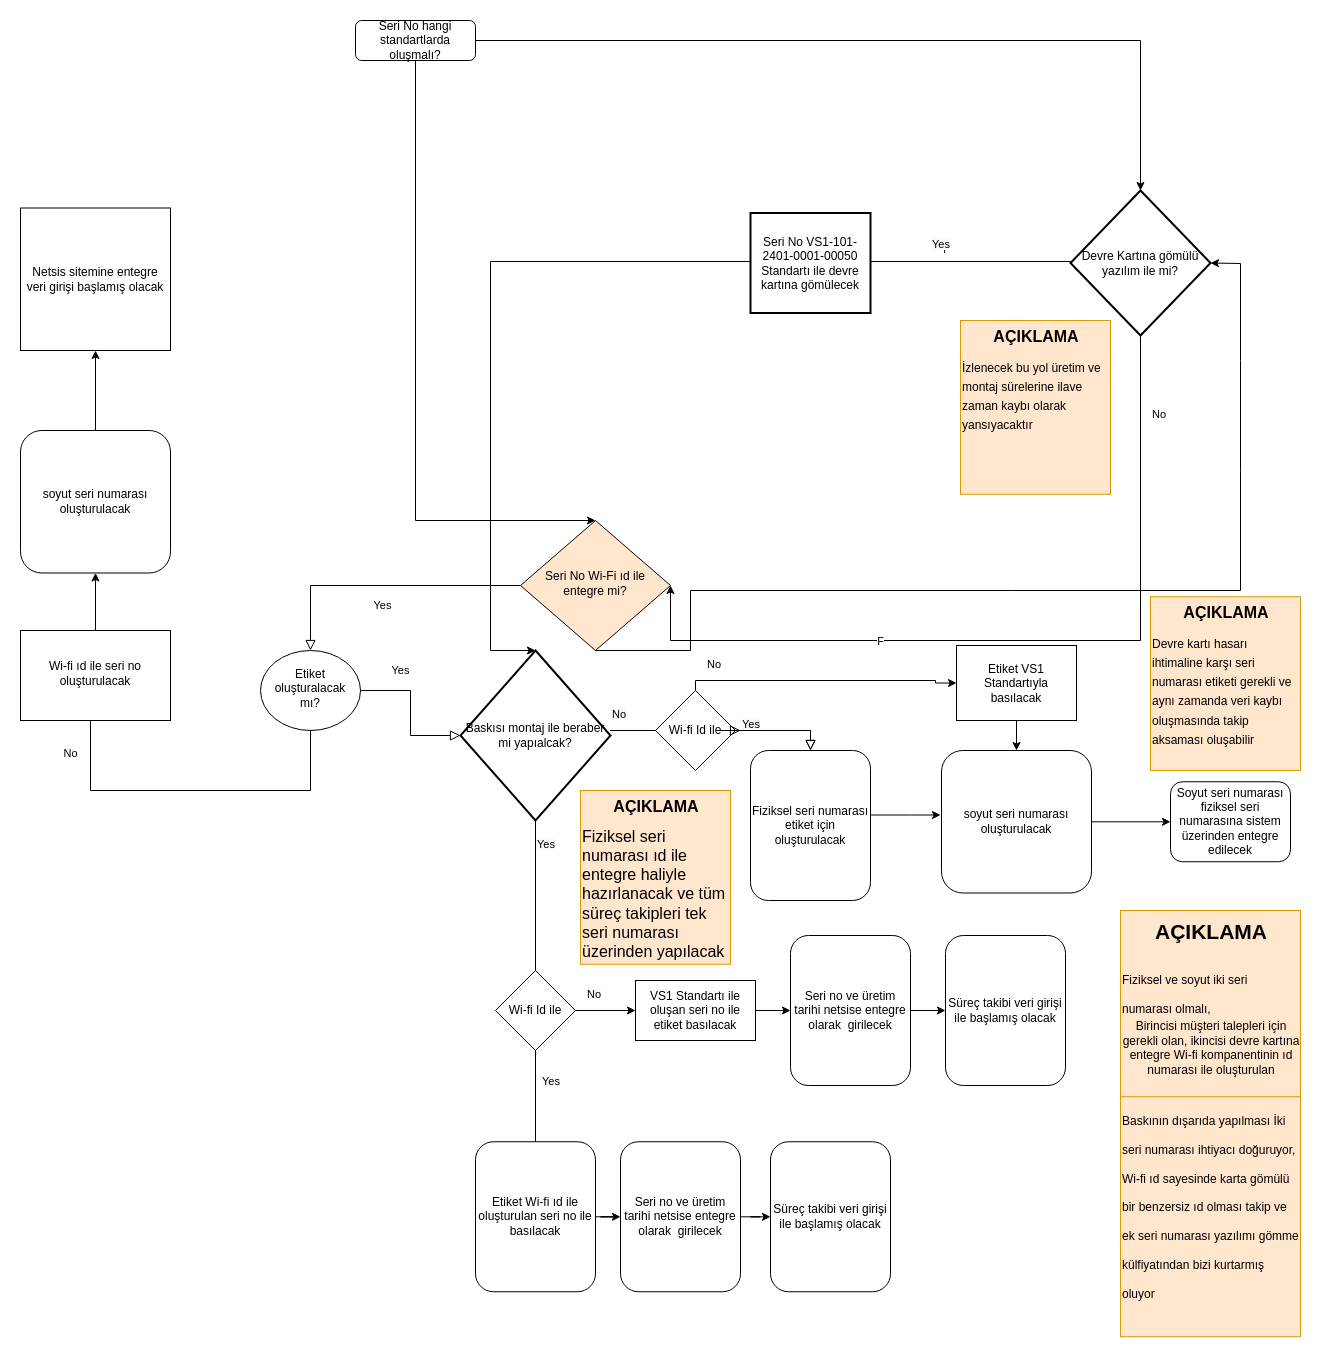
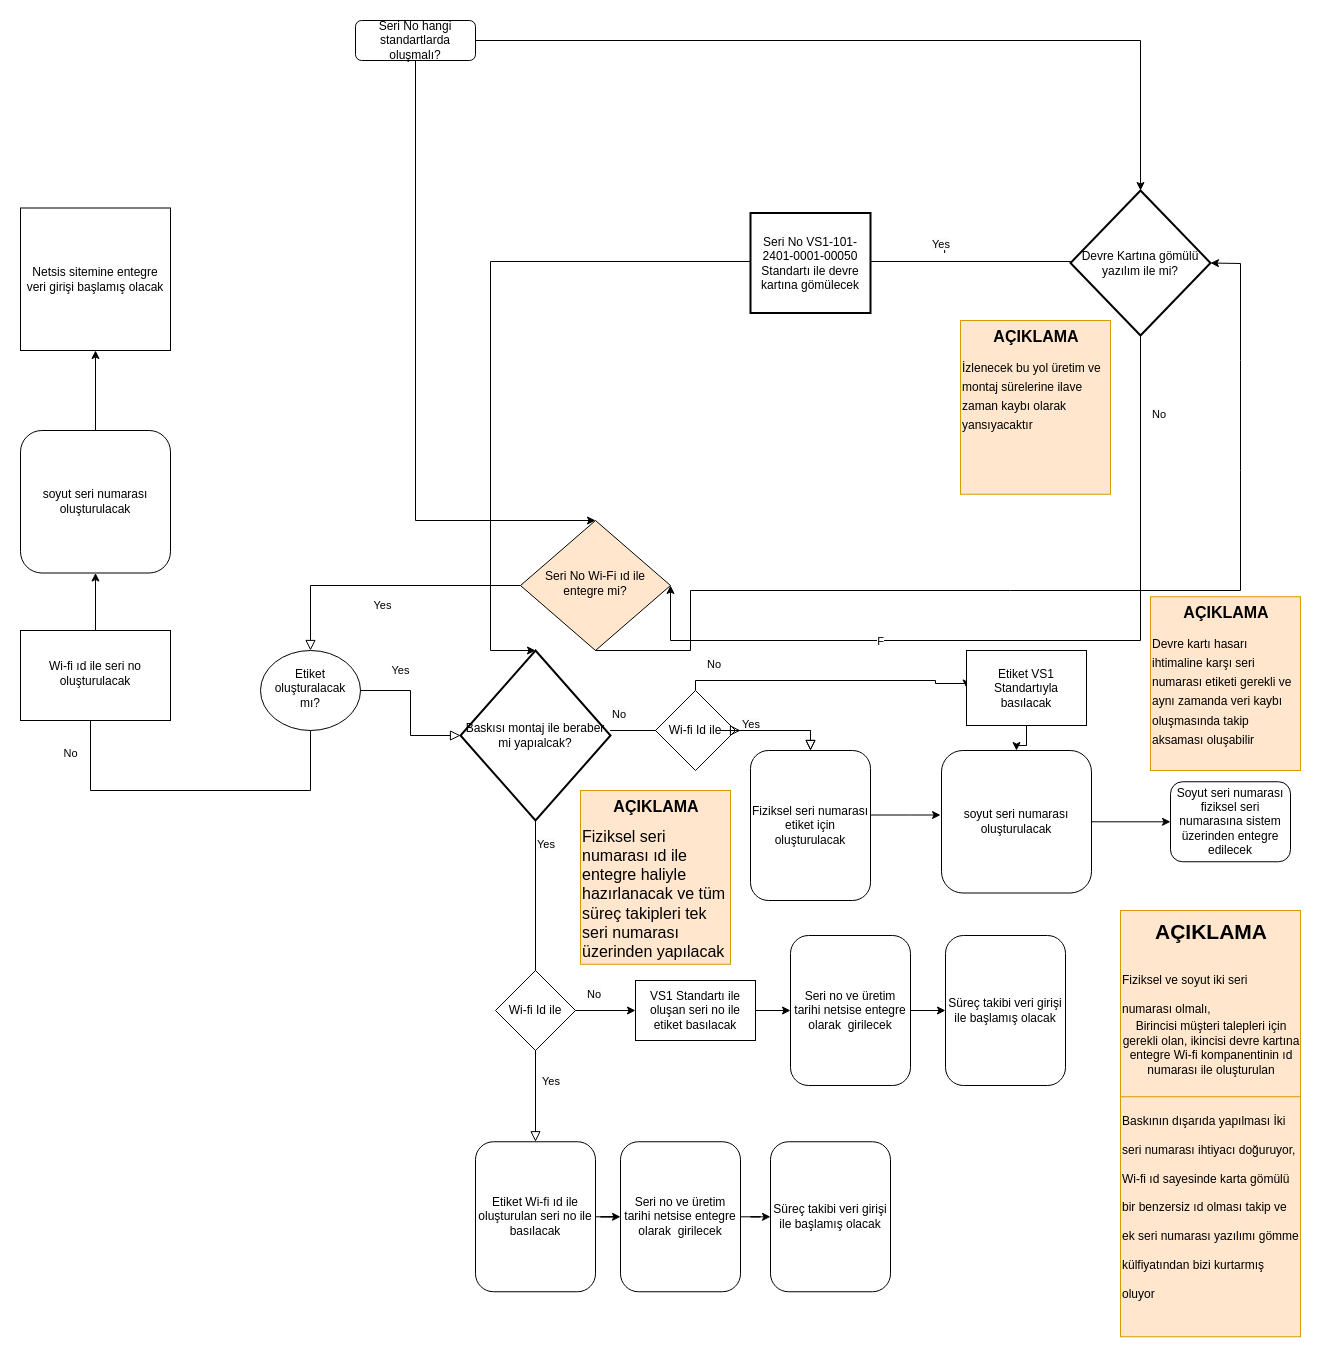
node "Etiket VS1 Standartıyla basılacak": moved (1017, 683) -> (1027, 688)
edge "Baskısı montaj ile beraber mi yapıalcak?" -- "Etiket Wi-fi ıd ile oluşturulan seri no ile basılacak": arrowhead none -> block
